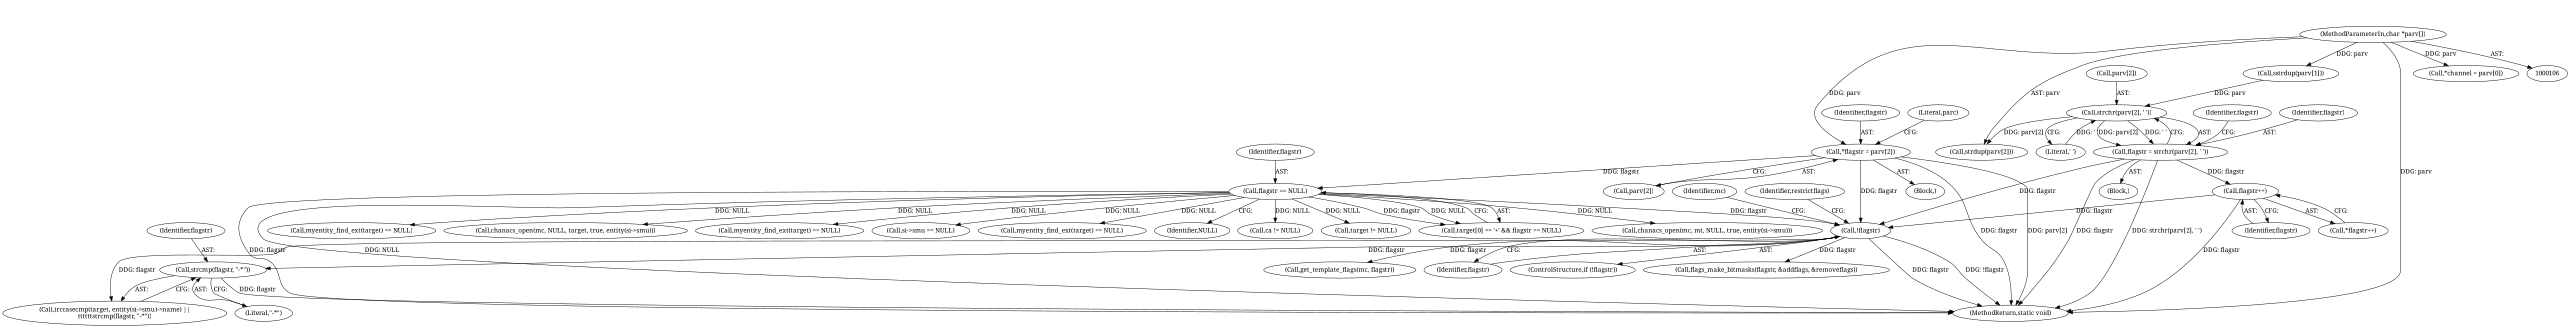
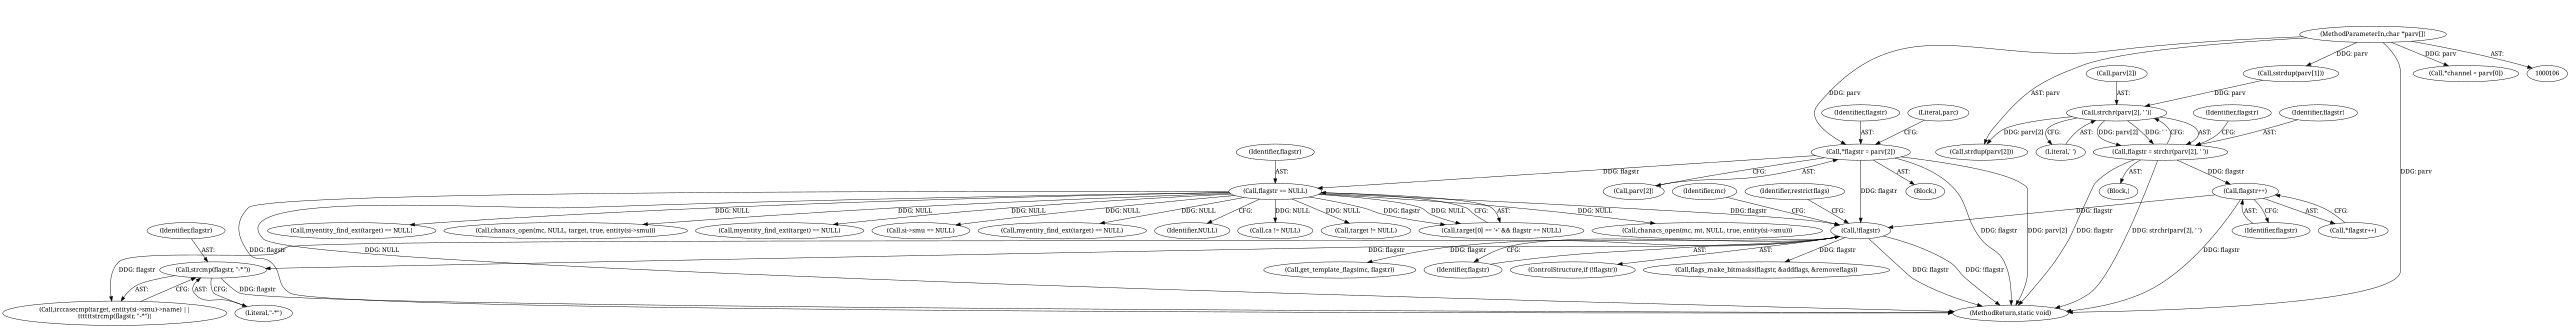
edge "(Literal,' ')" -> "(Call,strchr(parv[2], ' '))": label "DDG: ' '" -> "AST: "
edge "(Call,flagstr = strchr(parv[2], ' '))" -> "(Call,!flagstr)": removed, label "DDG: flagstr"
